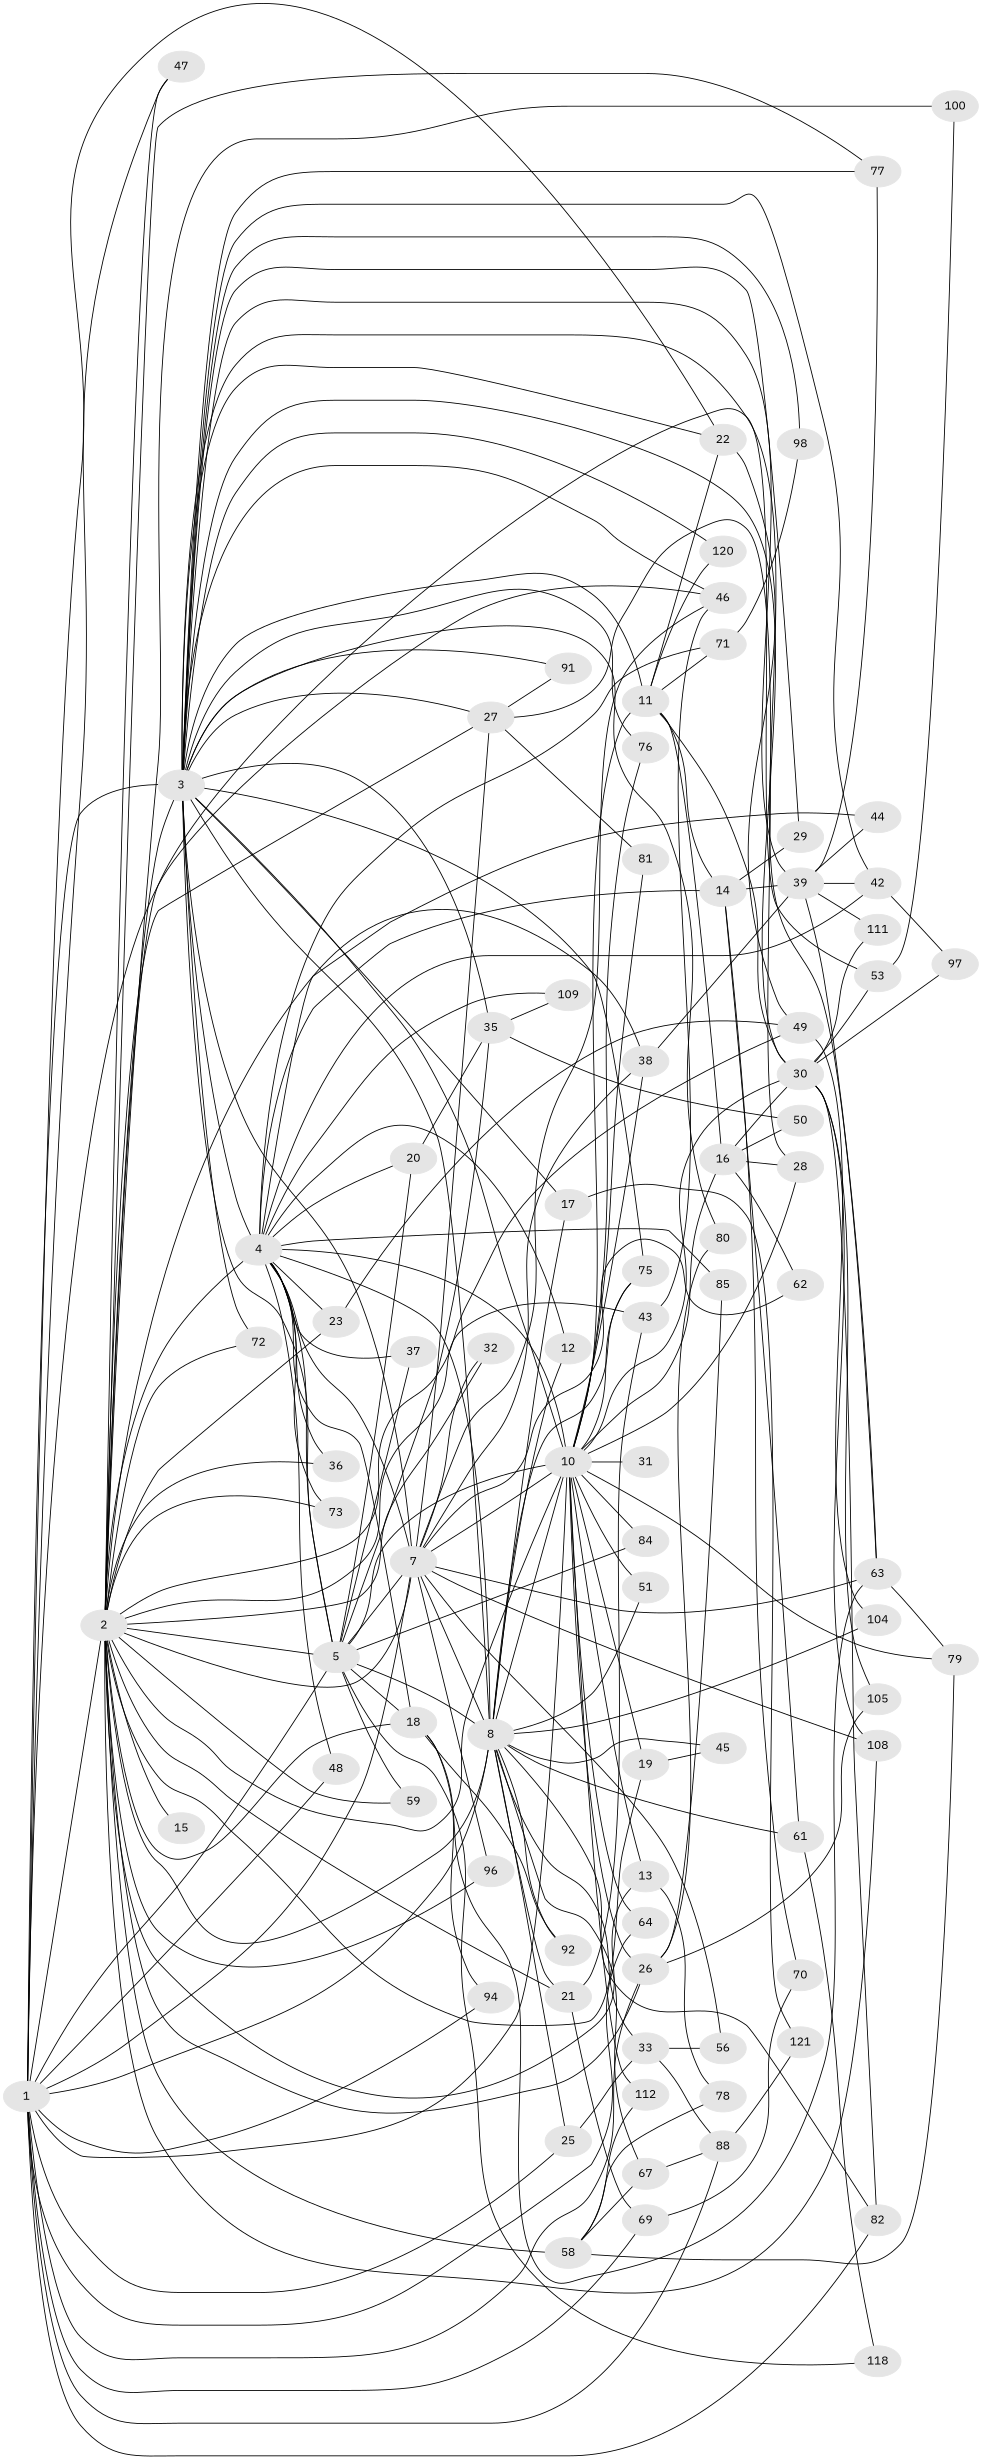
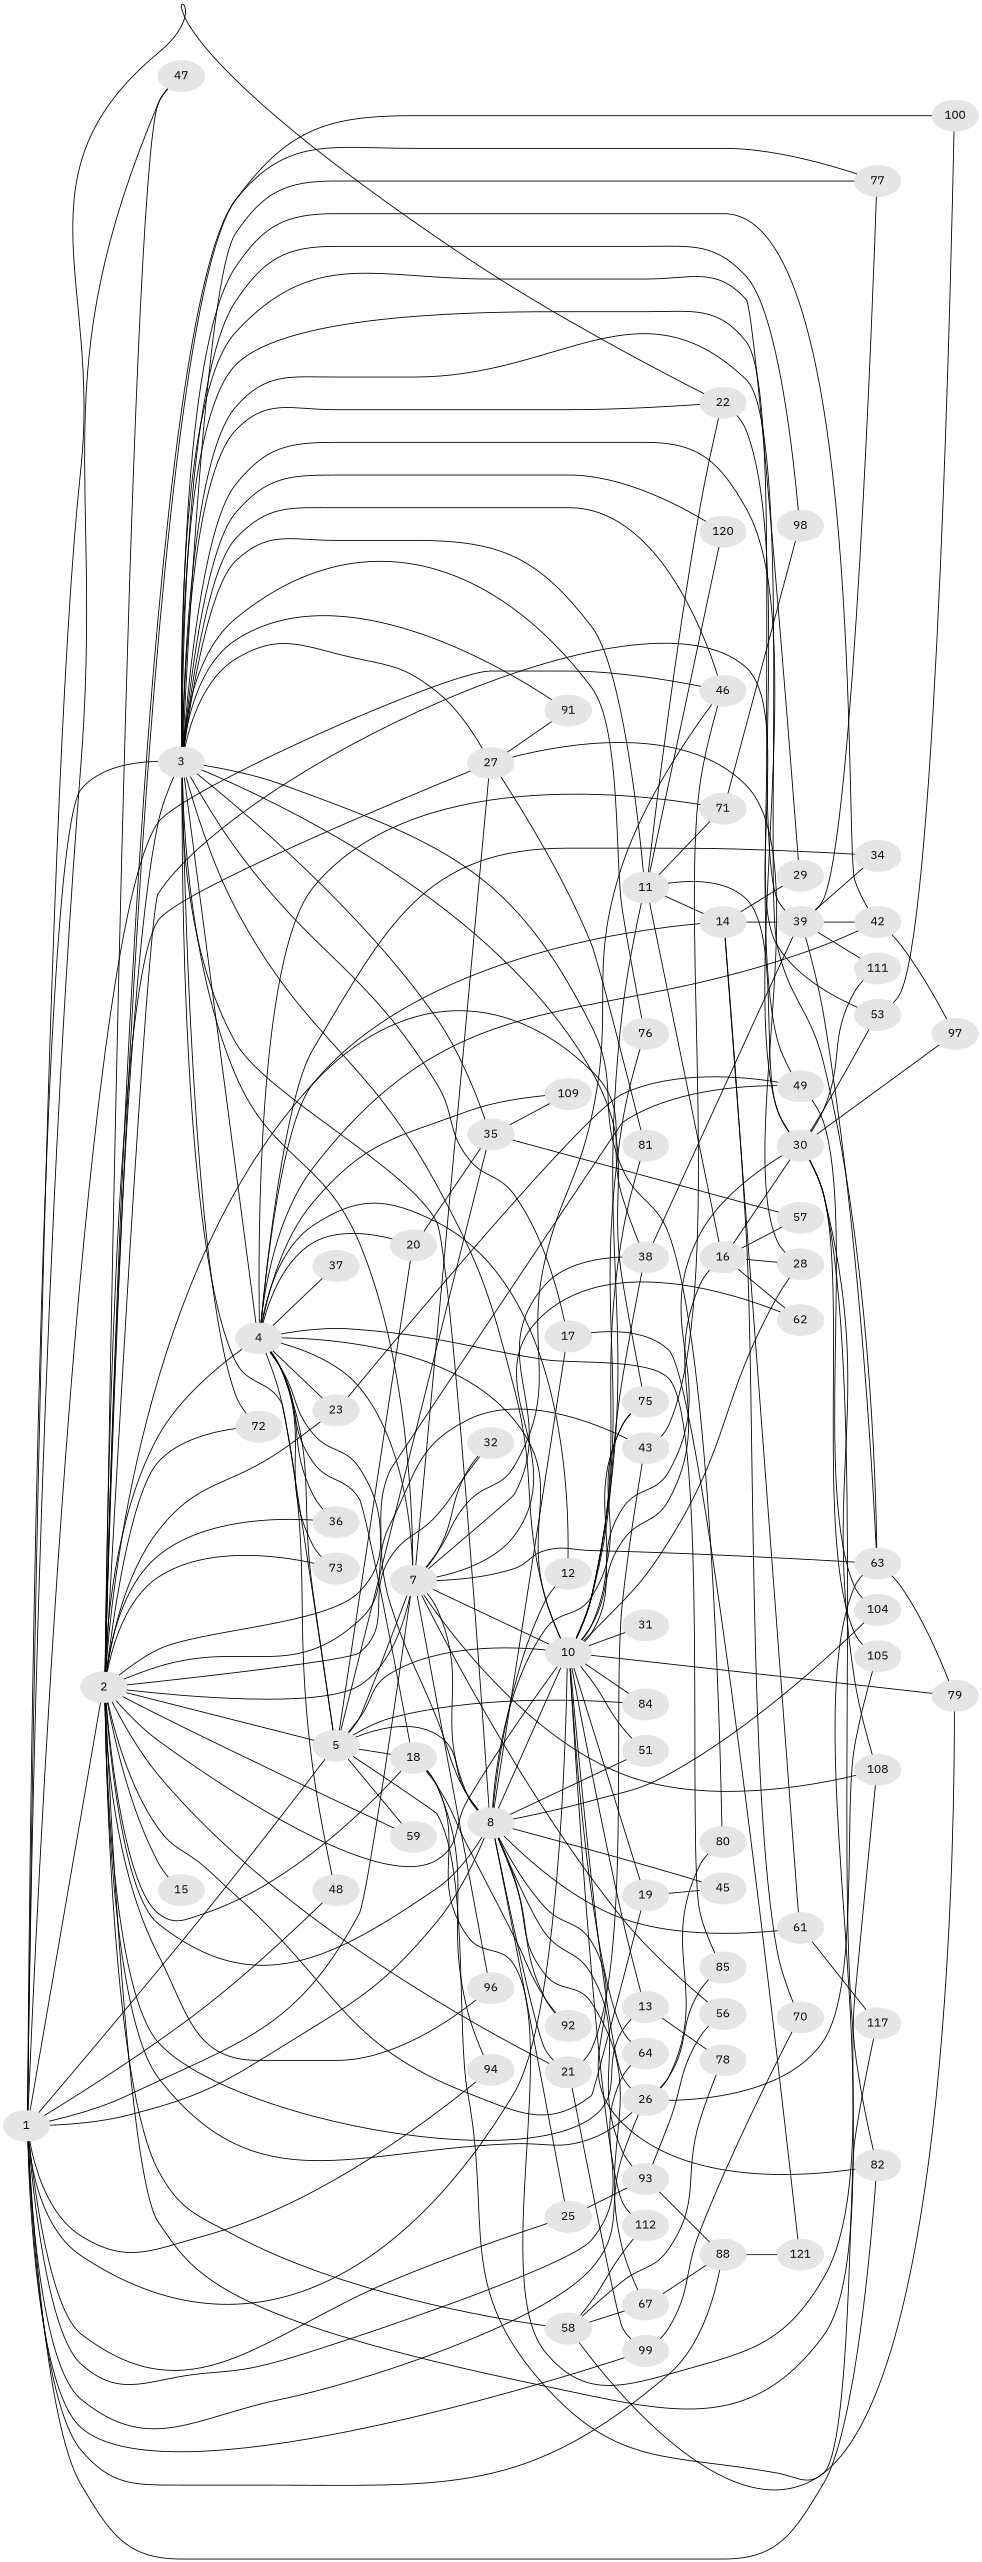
node "44": label "44" -> "34"
node "50": label "50" -> "57"
edge "37" -- "5": removed
node "33": label "33" -> "93"
node "69": label "69" -> "99"
node "118": label "118" -> "117"
